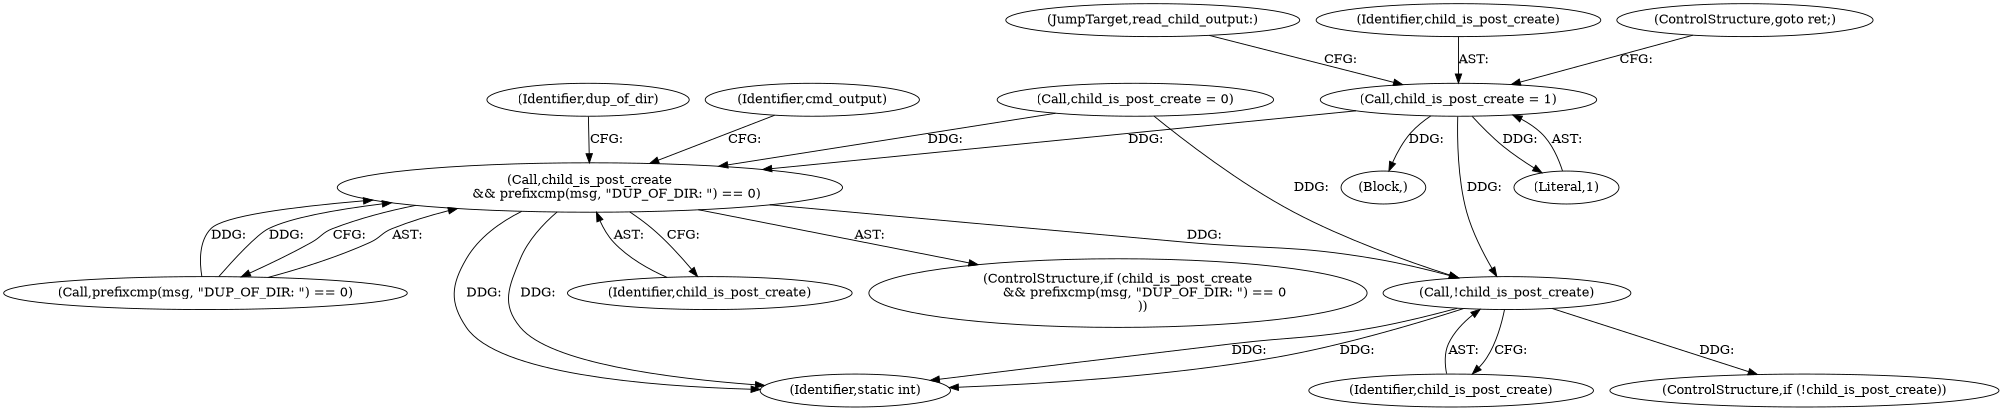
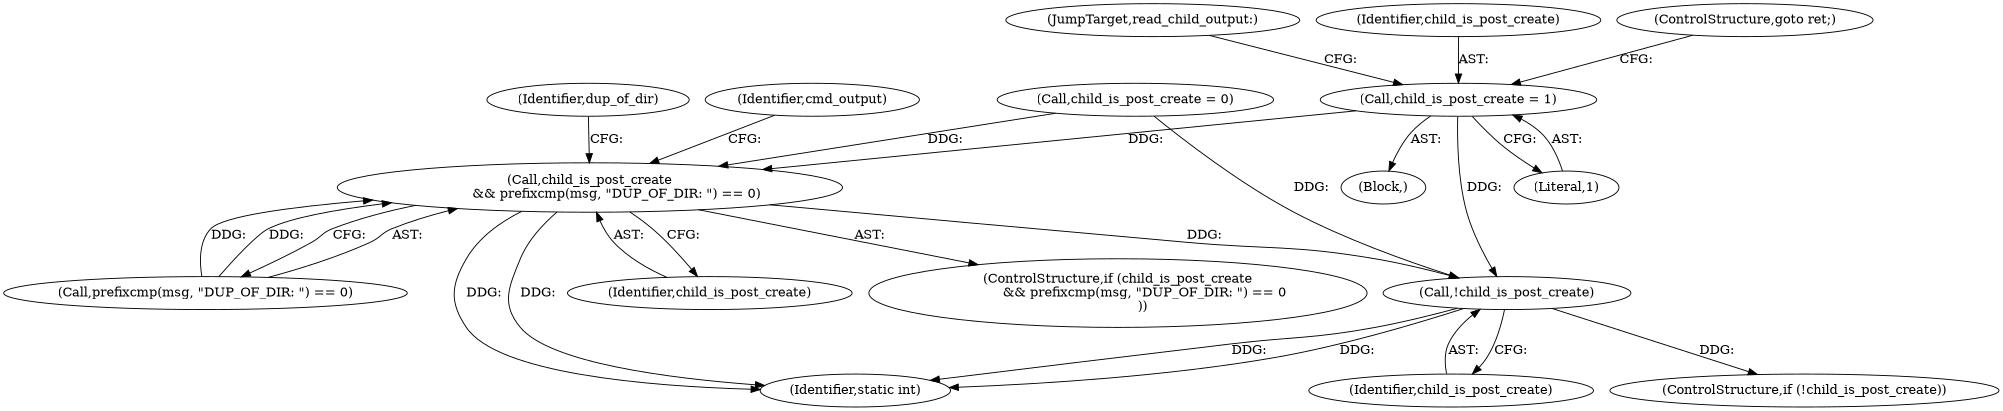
edge "(Call,child_is_post_create = 1)" -> "(Block,)": label "DDG: " -> "AST: "
edge "(Call,child_is_post_create = 1)" -> "(Literal,1)": label "DDG: " -> "CFG: "
